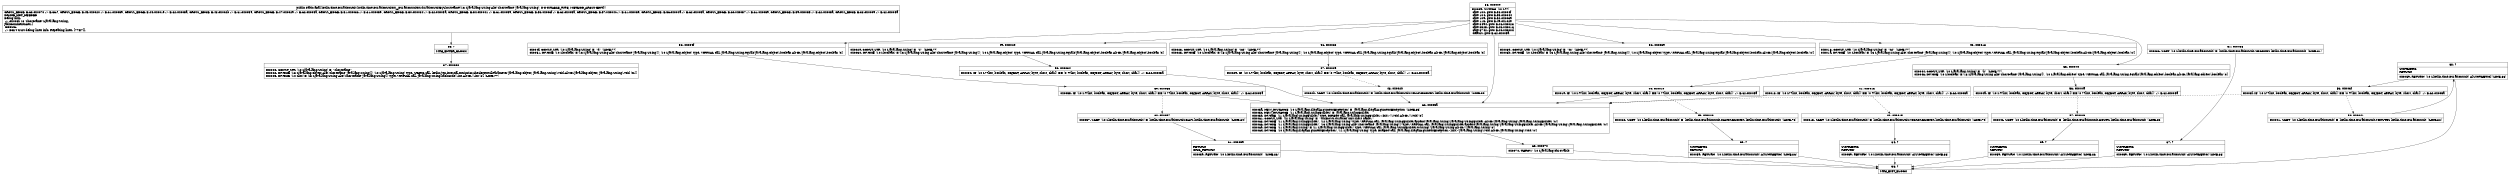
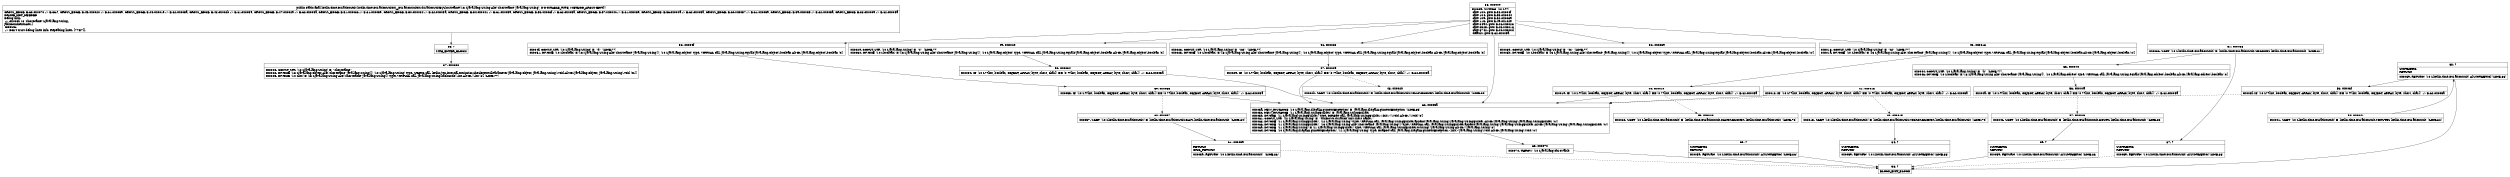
edge "38: 0x0009" -> "55: 0x0044": now "51: 0x0036" -> "55: 0x0044"
edge "48: 0x002b" -> "62: 0x005a": now "47: 0x0029" -> "62: 0x005a"
edge "53: 0x003f" -> "54: 0x0041": removed
edge "45: 0x0020" -> "65: ?": removed
edge "61: 0x0059" -> "36: ?": style solid -> dashed
edge "64: ?" -> "36: ?": removed
edge "67: ?" -> "36: ?": style solid -> dashed
node "36: ?": text "MTH_EXIT_BLOCK" -> "BLOCK_EXIT_BLOCK"
